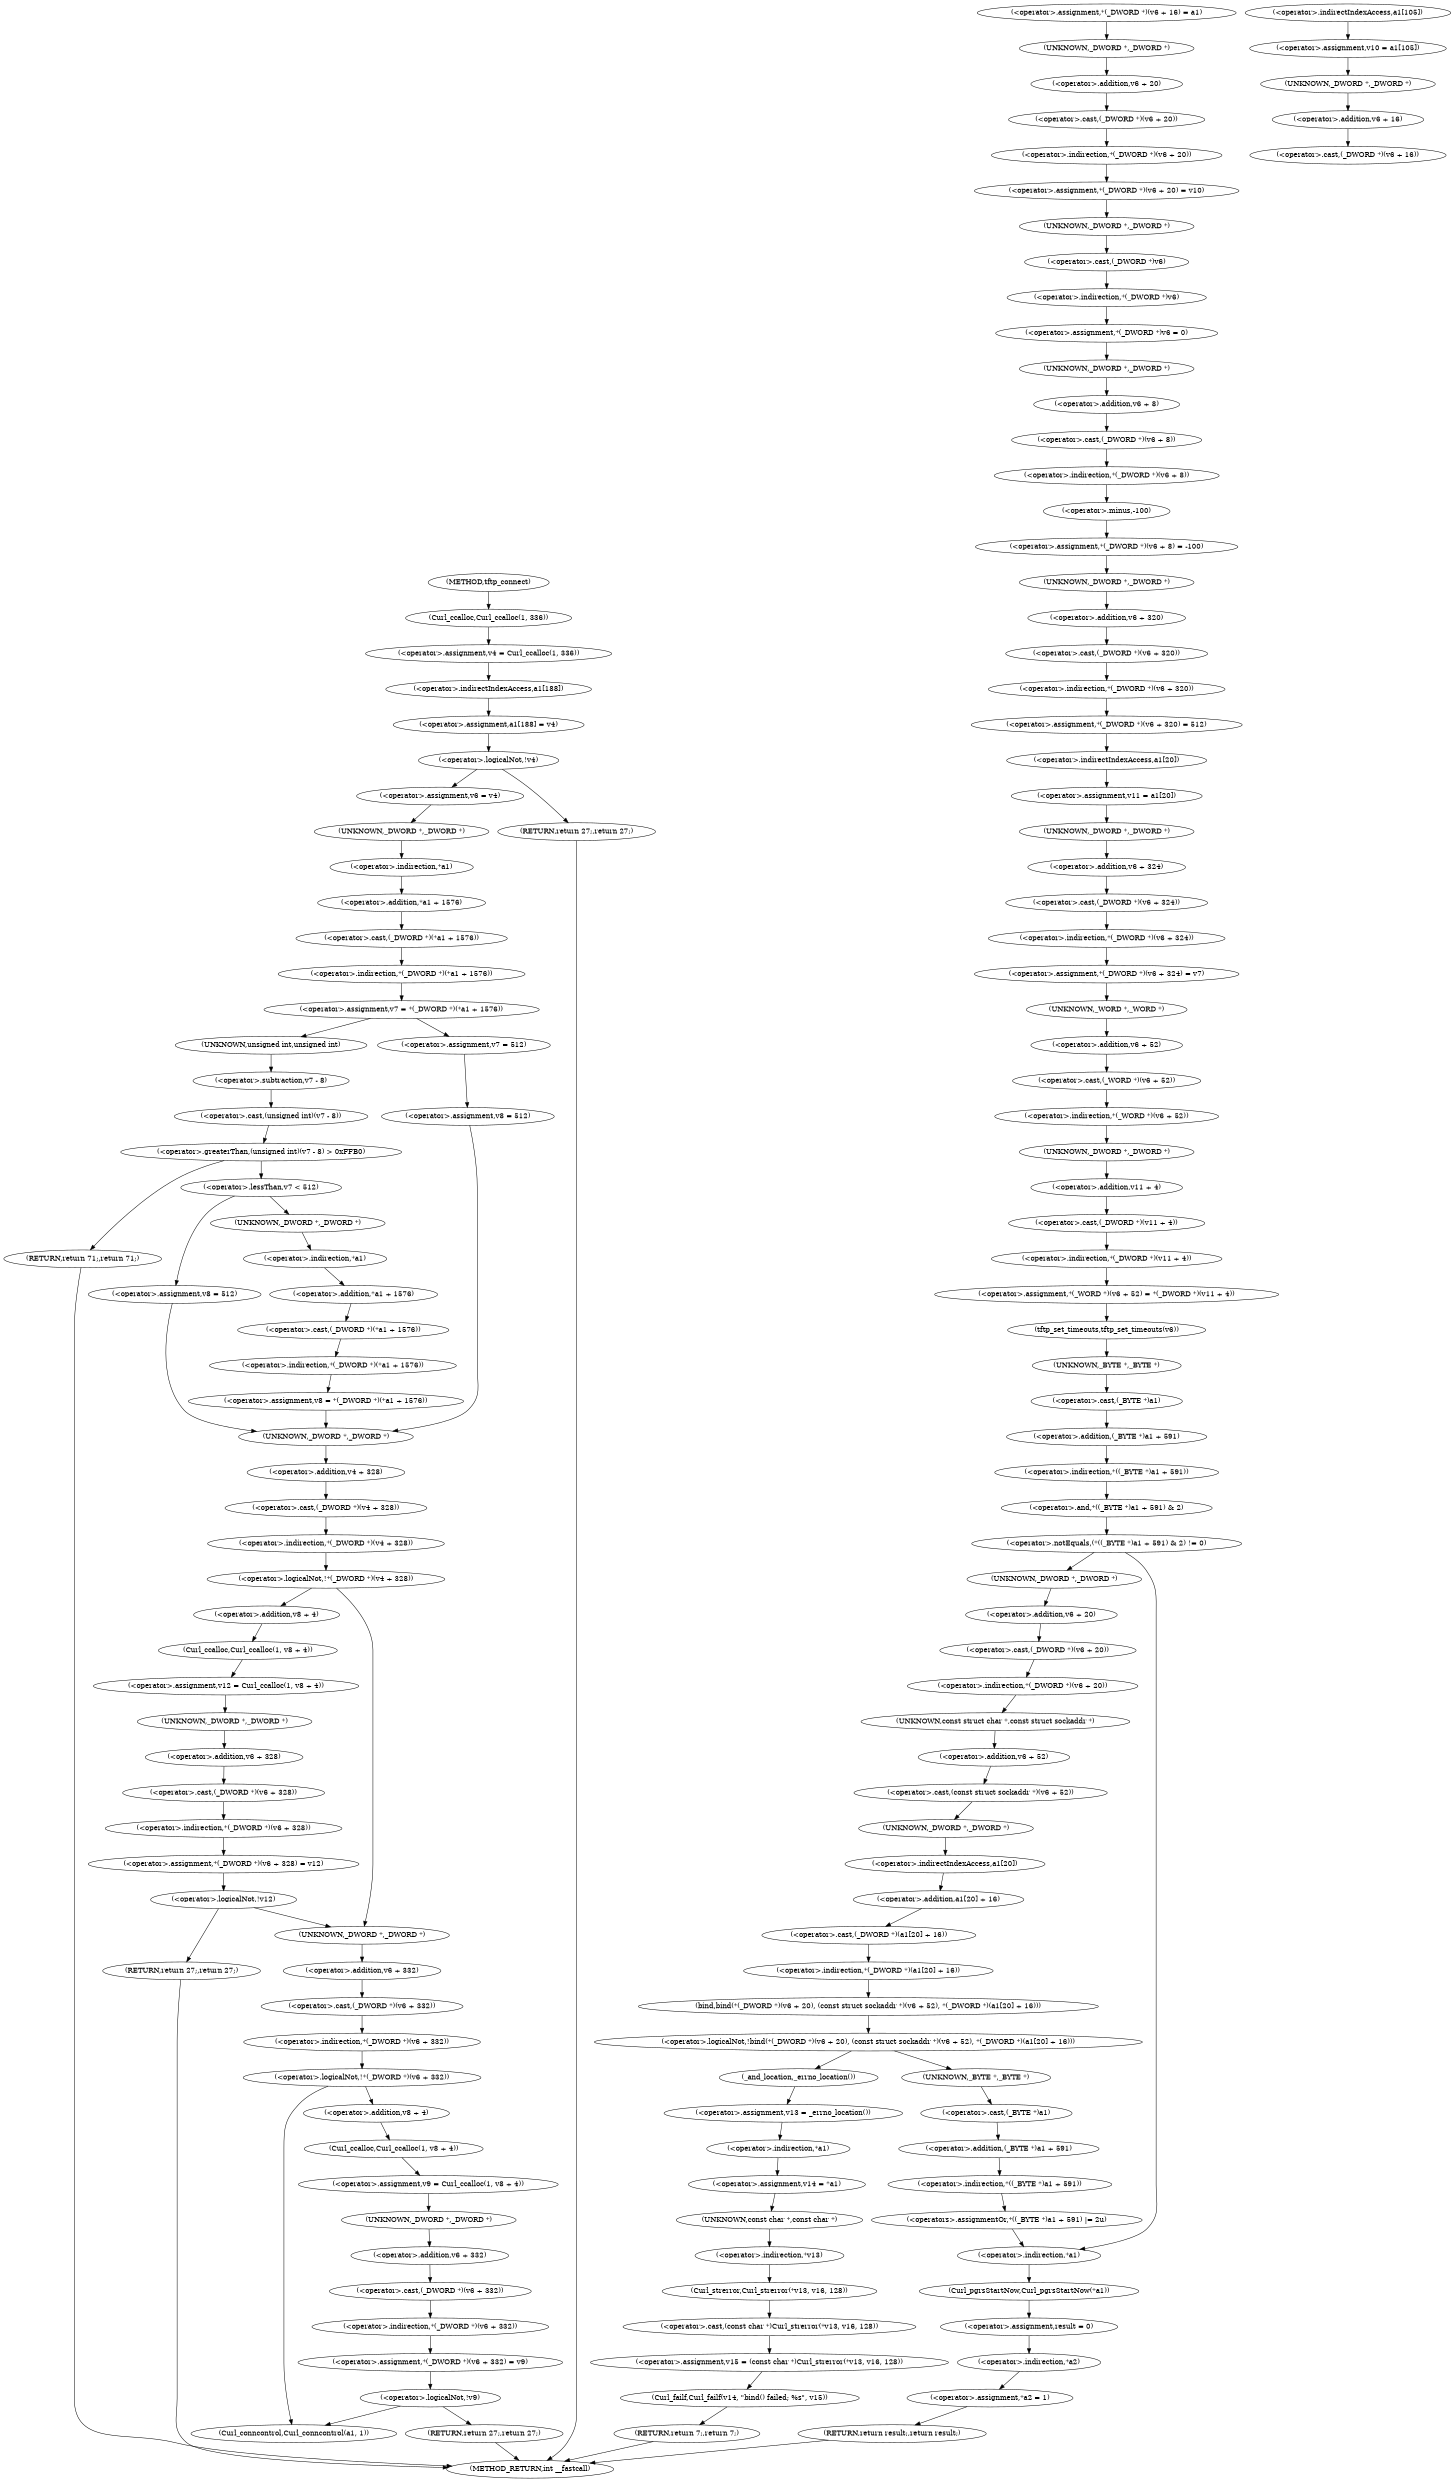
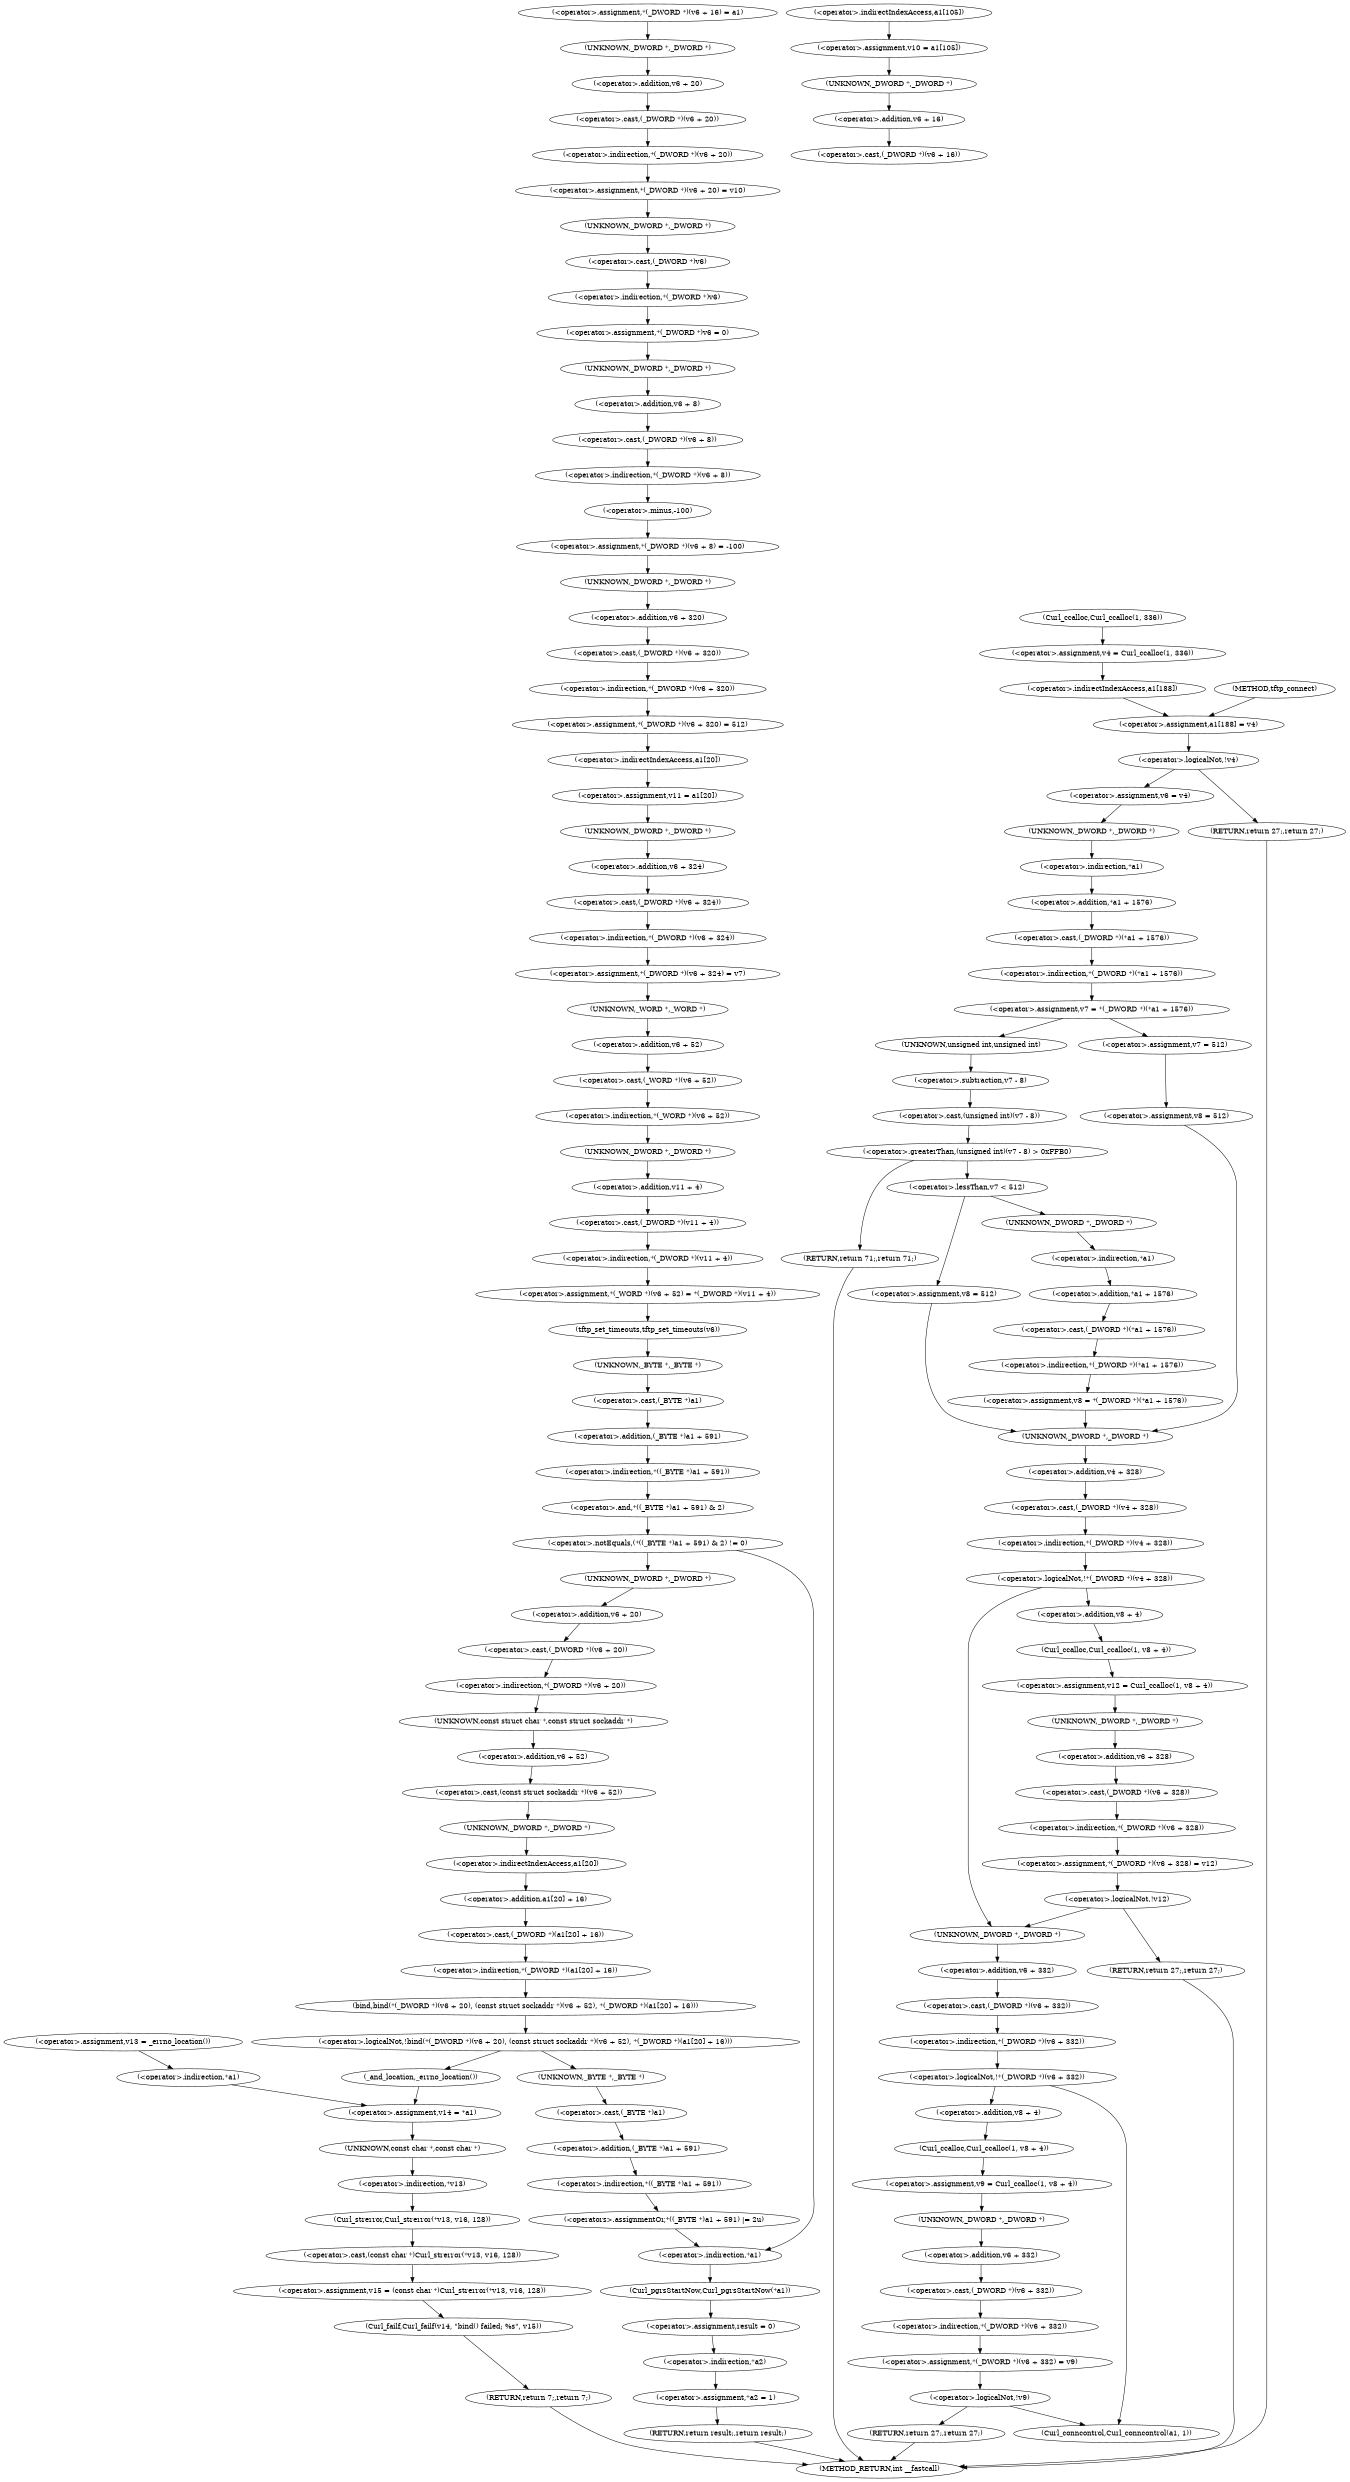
edge "(METHOD,tftp_connect)" -> "(Curl_ccalloc,Curl_ccalloc(1, 336))": now "(METHOD,tftp_connect)" -> "(<operator>.assignment,a1[188] = v4)"
edge "(_and_location,_errno_location())" -> "(<operator>.assignment,v13 = _errno_location())": now "(_and_location,_errno_location())" -> "(<operator>.assignment,v14 = *a1)"
